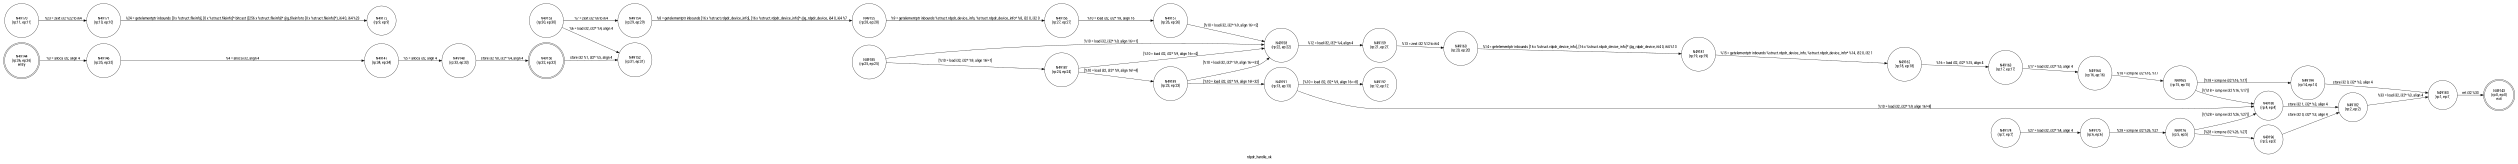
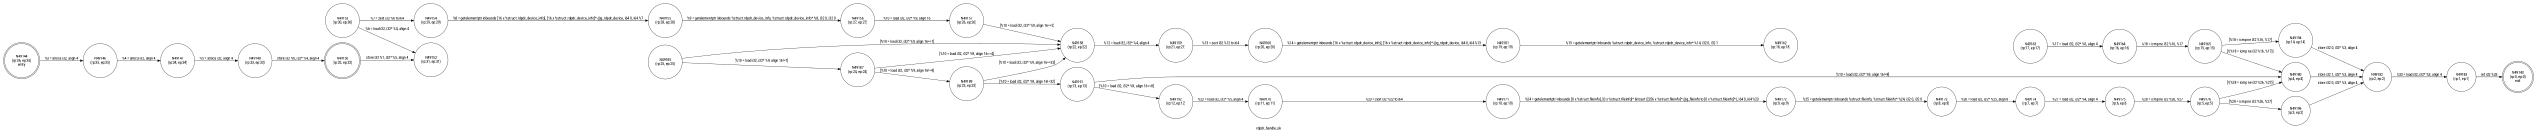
edge "N49162 (rp:18, ep:18)" -> "N49163 (rp:17, ep:17)": removed, label "%16 = load i32, i32* %15, align 4"
edge "N49194 (rp:14, ep:14)" -> "N49183 (rp:1, ep:1)": now "N49194 (rp:14, ep:14)" -> "N49182 (rp:2, ep:2)"
edge "N49192 (rp:12, ep:12)" -> "N49170 (rp:11, ep:11)": added, label "%22 = load i32, i32* %5, align 4"
node "N49173 (rp:8, ep:8)": added
